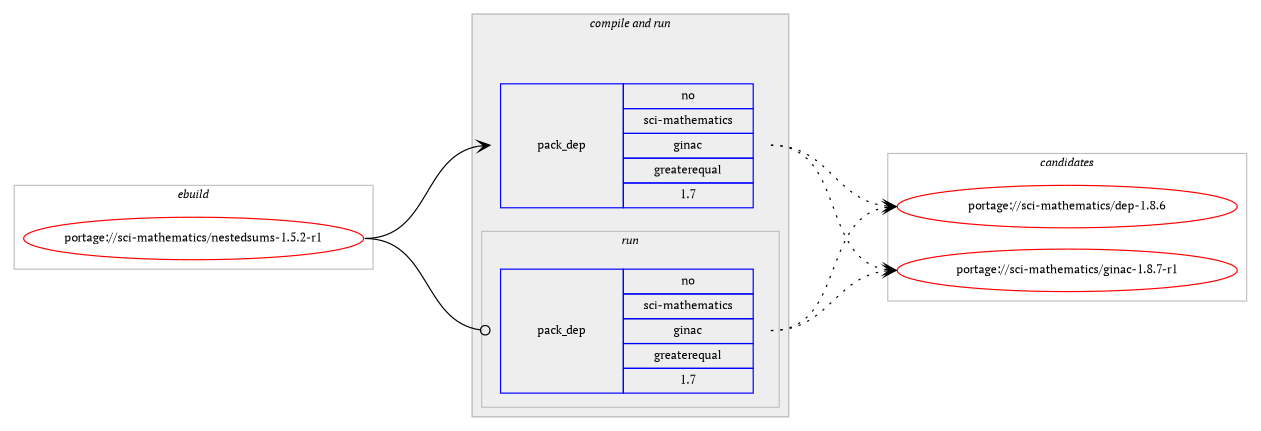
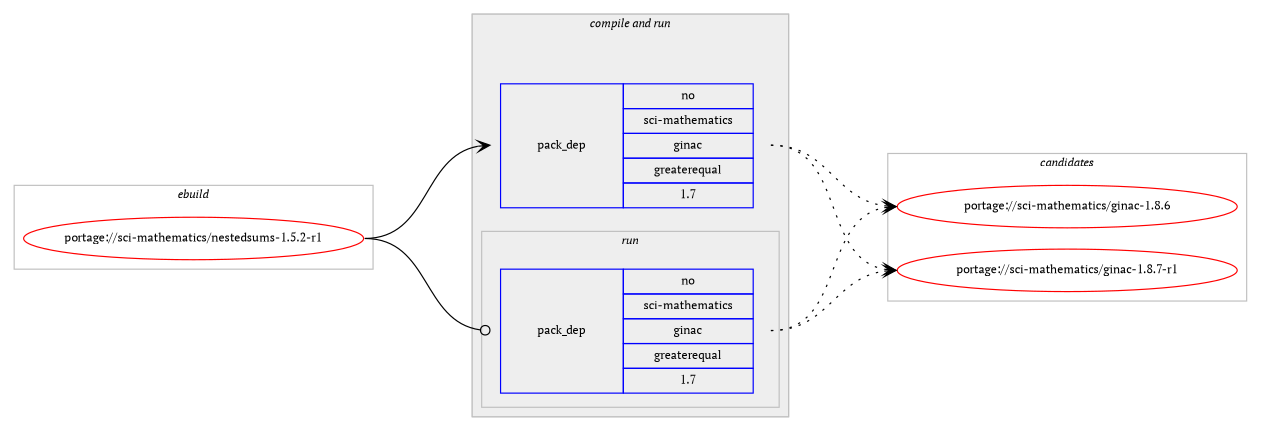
node "portage://sci-mathematics/dep-1.8.6": label "portage://sci-mathematics/dep-1.8.6" -> "portage://sci-mathematics/ginac-1.8.6"
